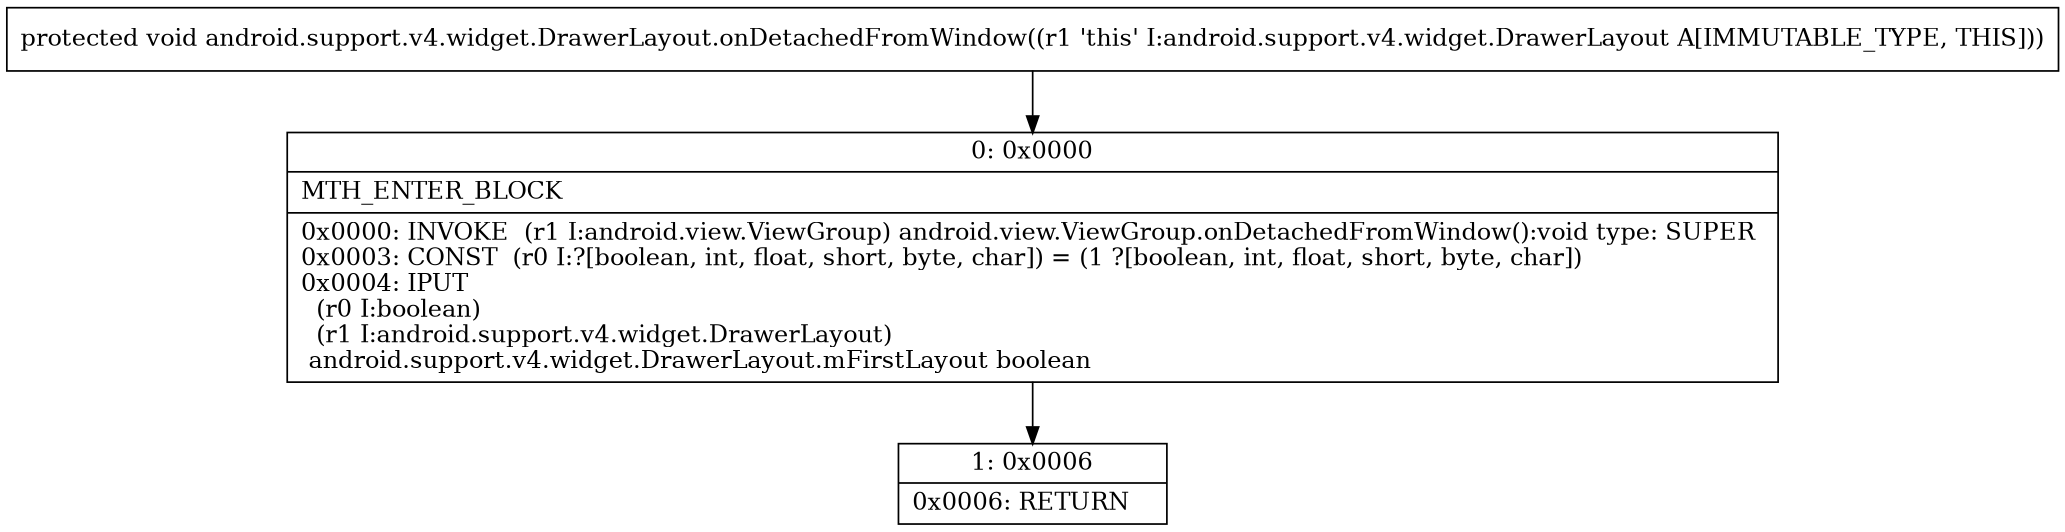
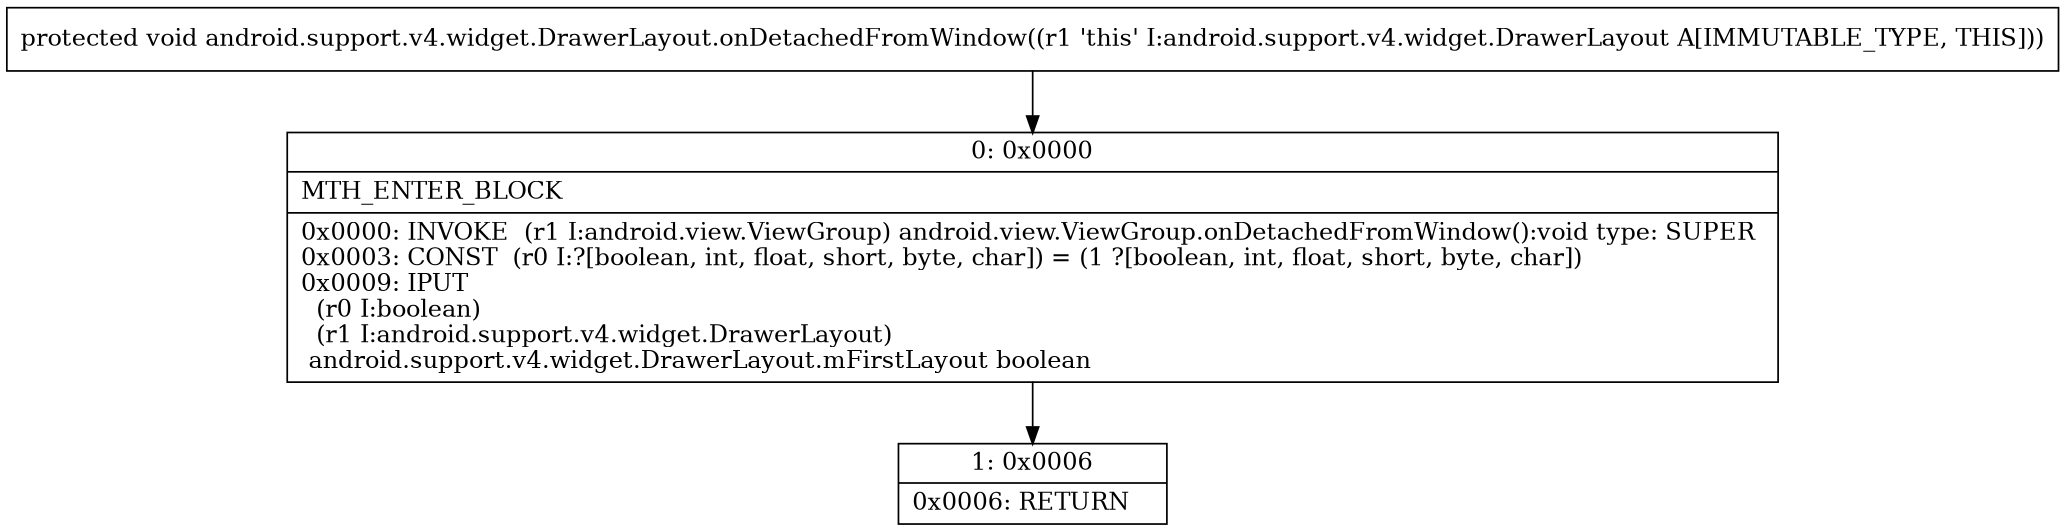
node "0: 0x0000": text "0x0004: IPUT" -> "0x0009: IPUT"
